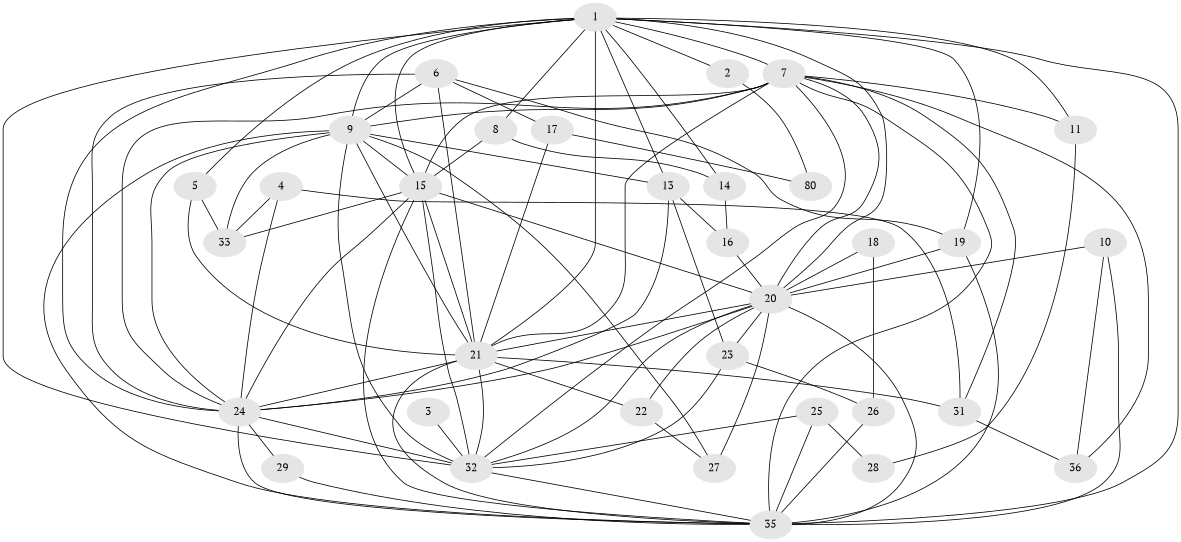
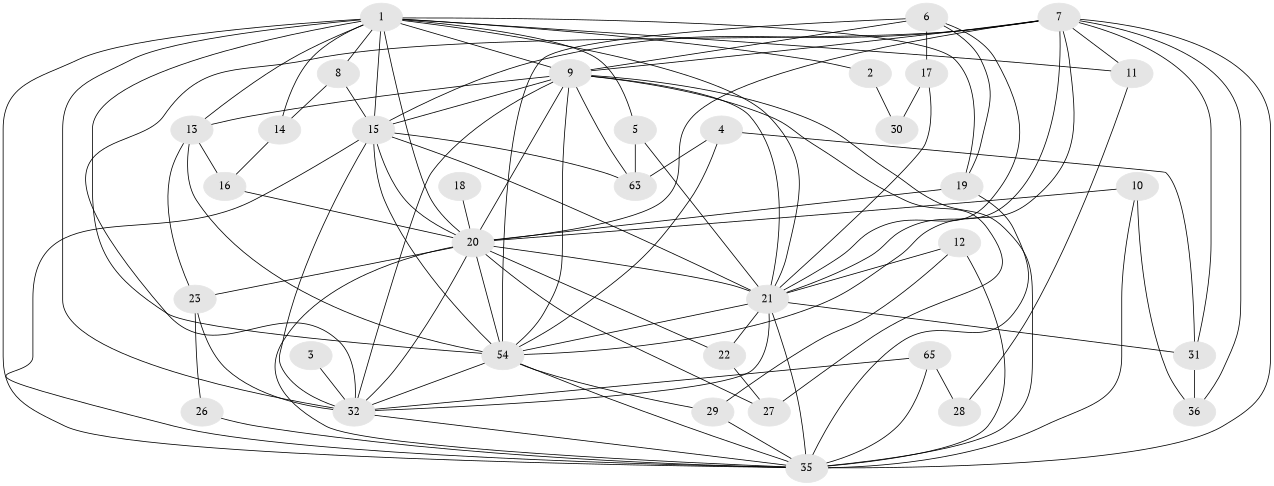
edge "1" -- "7": removed
edge "9" -- "20": added
node "80": label "80" -> "30"
node "33": label "33" -> "63"
node "12": added
edge "18" -- "26": removed
node "24": label "24" -> "54"
node "25": label "25" -> "65"
